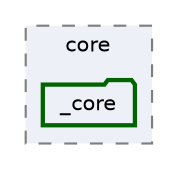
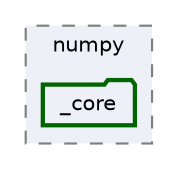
cluster "core": label "core" -> "numpy"
